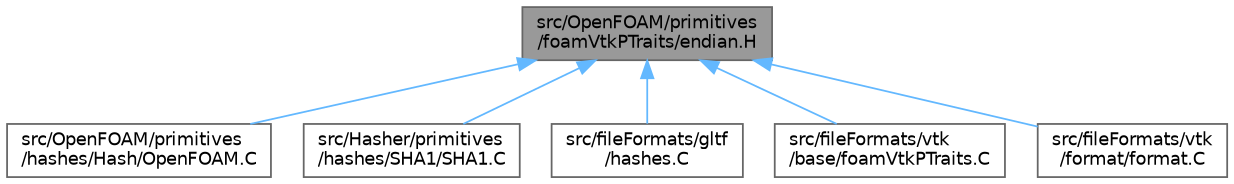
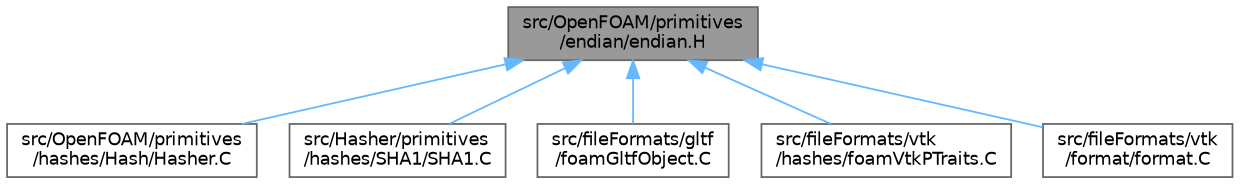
node "src/OpenFOAM/primitives /foamVtkPTraits/endian.H": label "src/OpenFOAM/primitives /foamVtkPTraits/endian.H" -> "src/OpenFOAM/primitives /endian/endian.H"
node "src/OpenFOAM/primitives /hashes/Hash/OpenFOAM.C": label "src/OpenFOAM/primitives /hashes/Hash/OpenFOAM.C" -> "src/OpenFOAM/primitives /hashes/Hash/Hasher.C"
node "src/fileFormats/gltf /hashes.C": label "src/fileFormats/gltf /hashes.C" -> "src/fileFormats/gltf /foamGltfObject.C"
node "src/fileFormats/vtk /base/foamVtkPTraits.C": label "src/fileFormats/vtk /base/foamVtkPTraits.C" -> "src/fileFormats/vtk /hashes/foamVtkPTraits.C"
